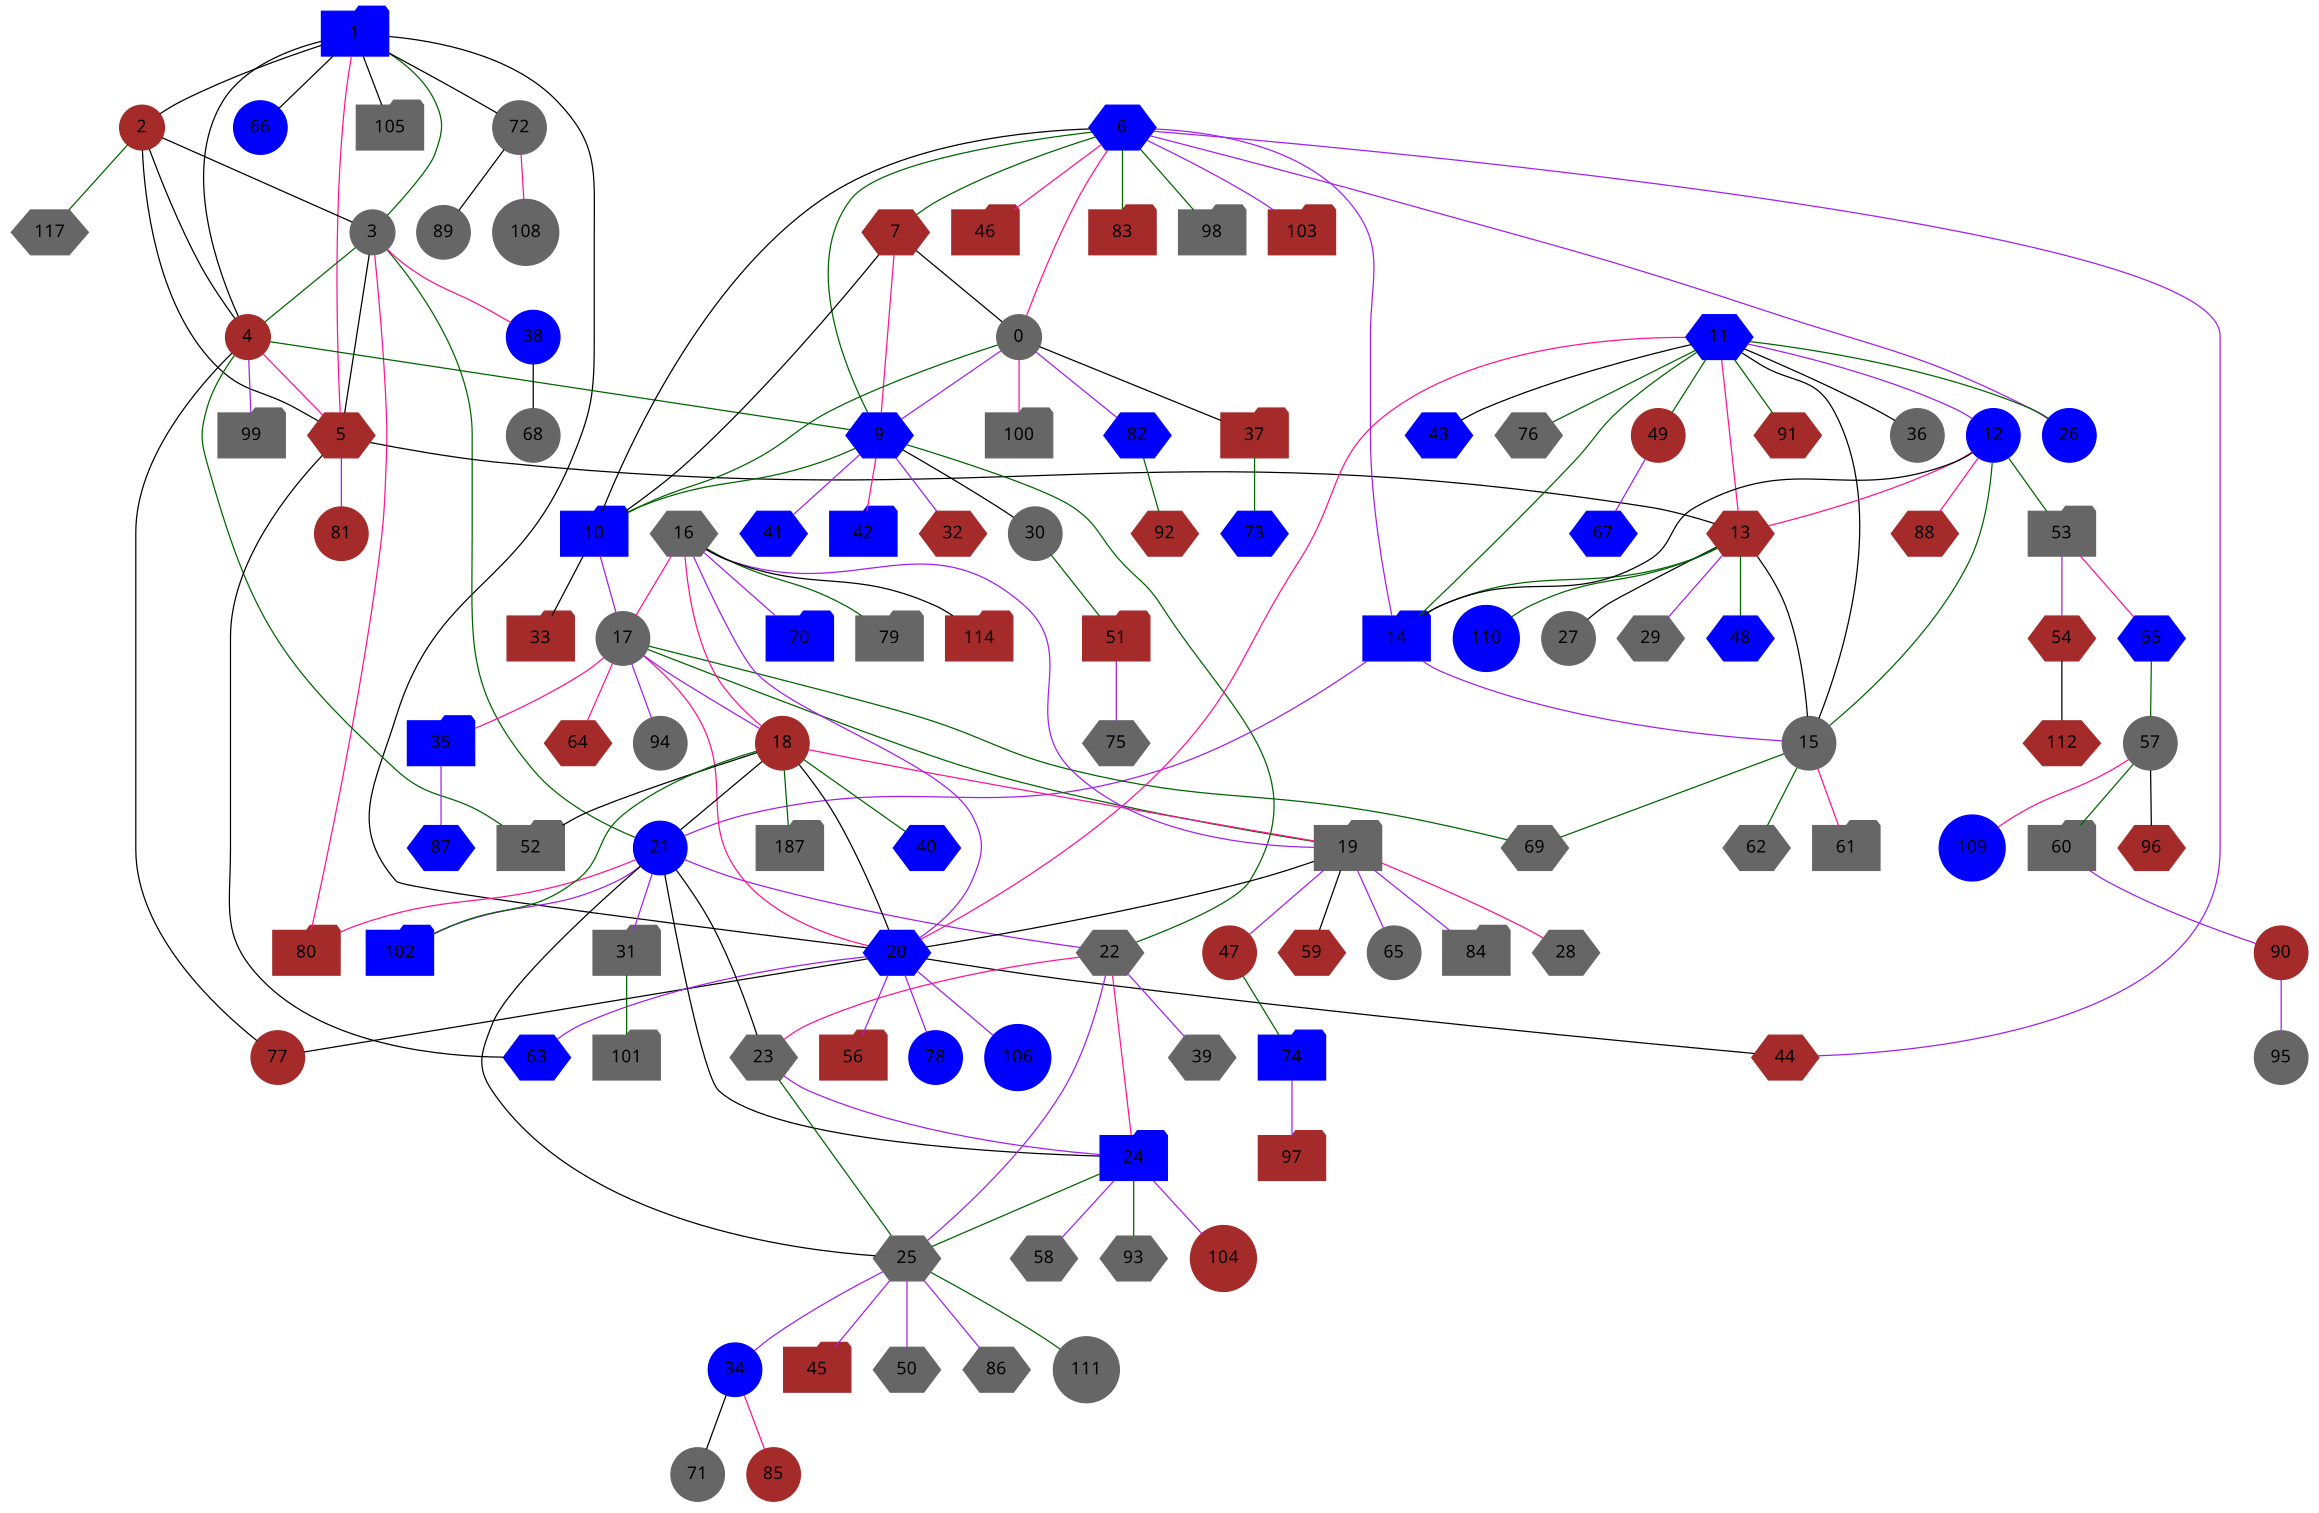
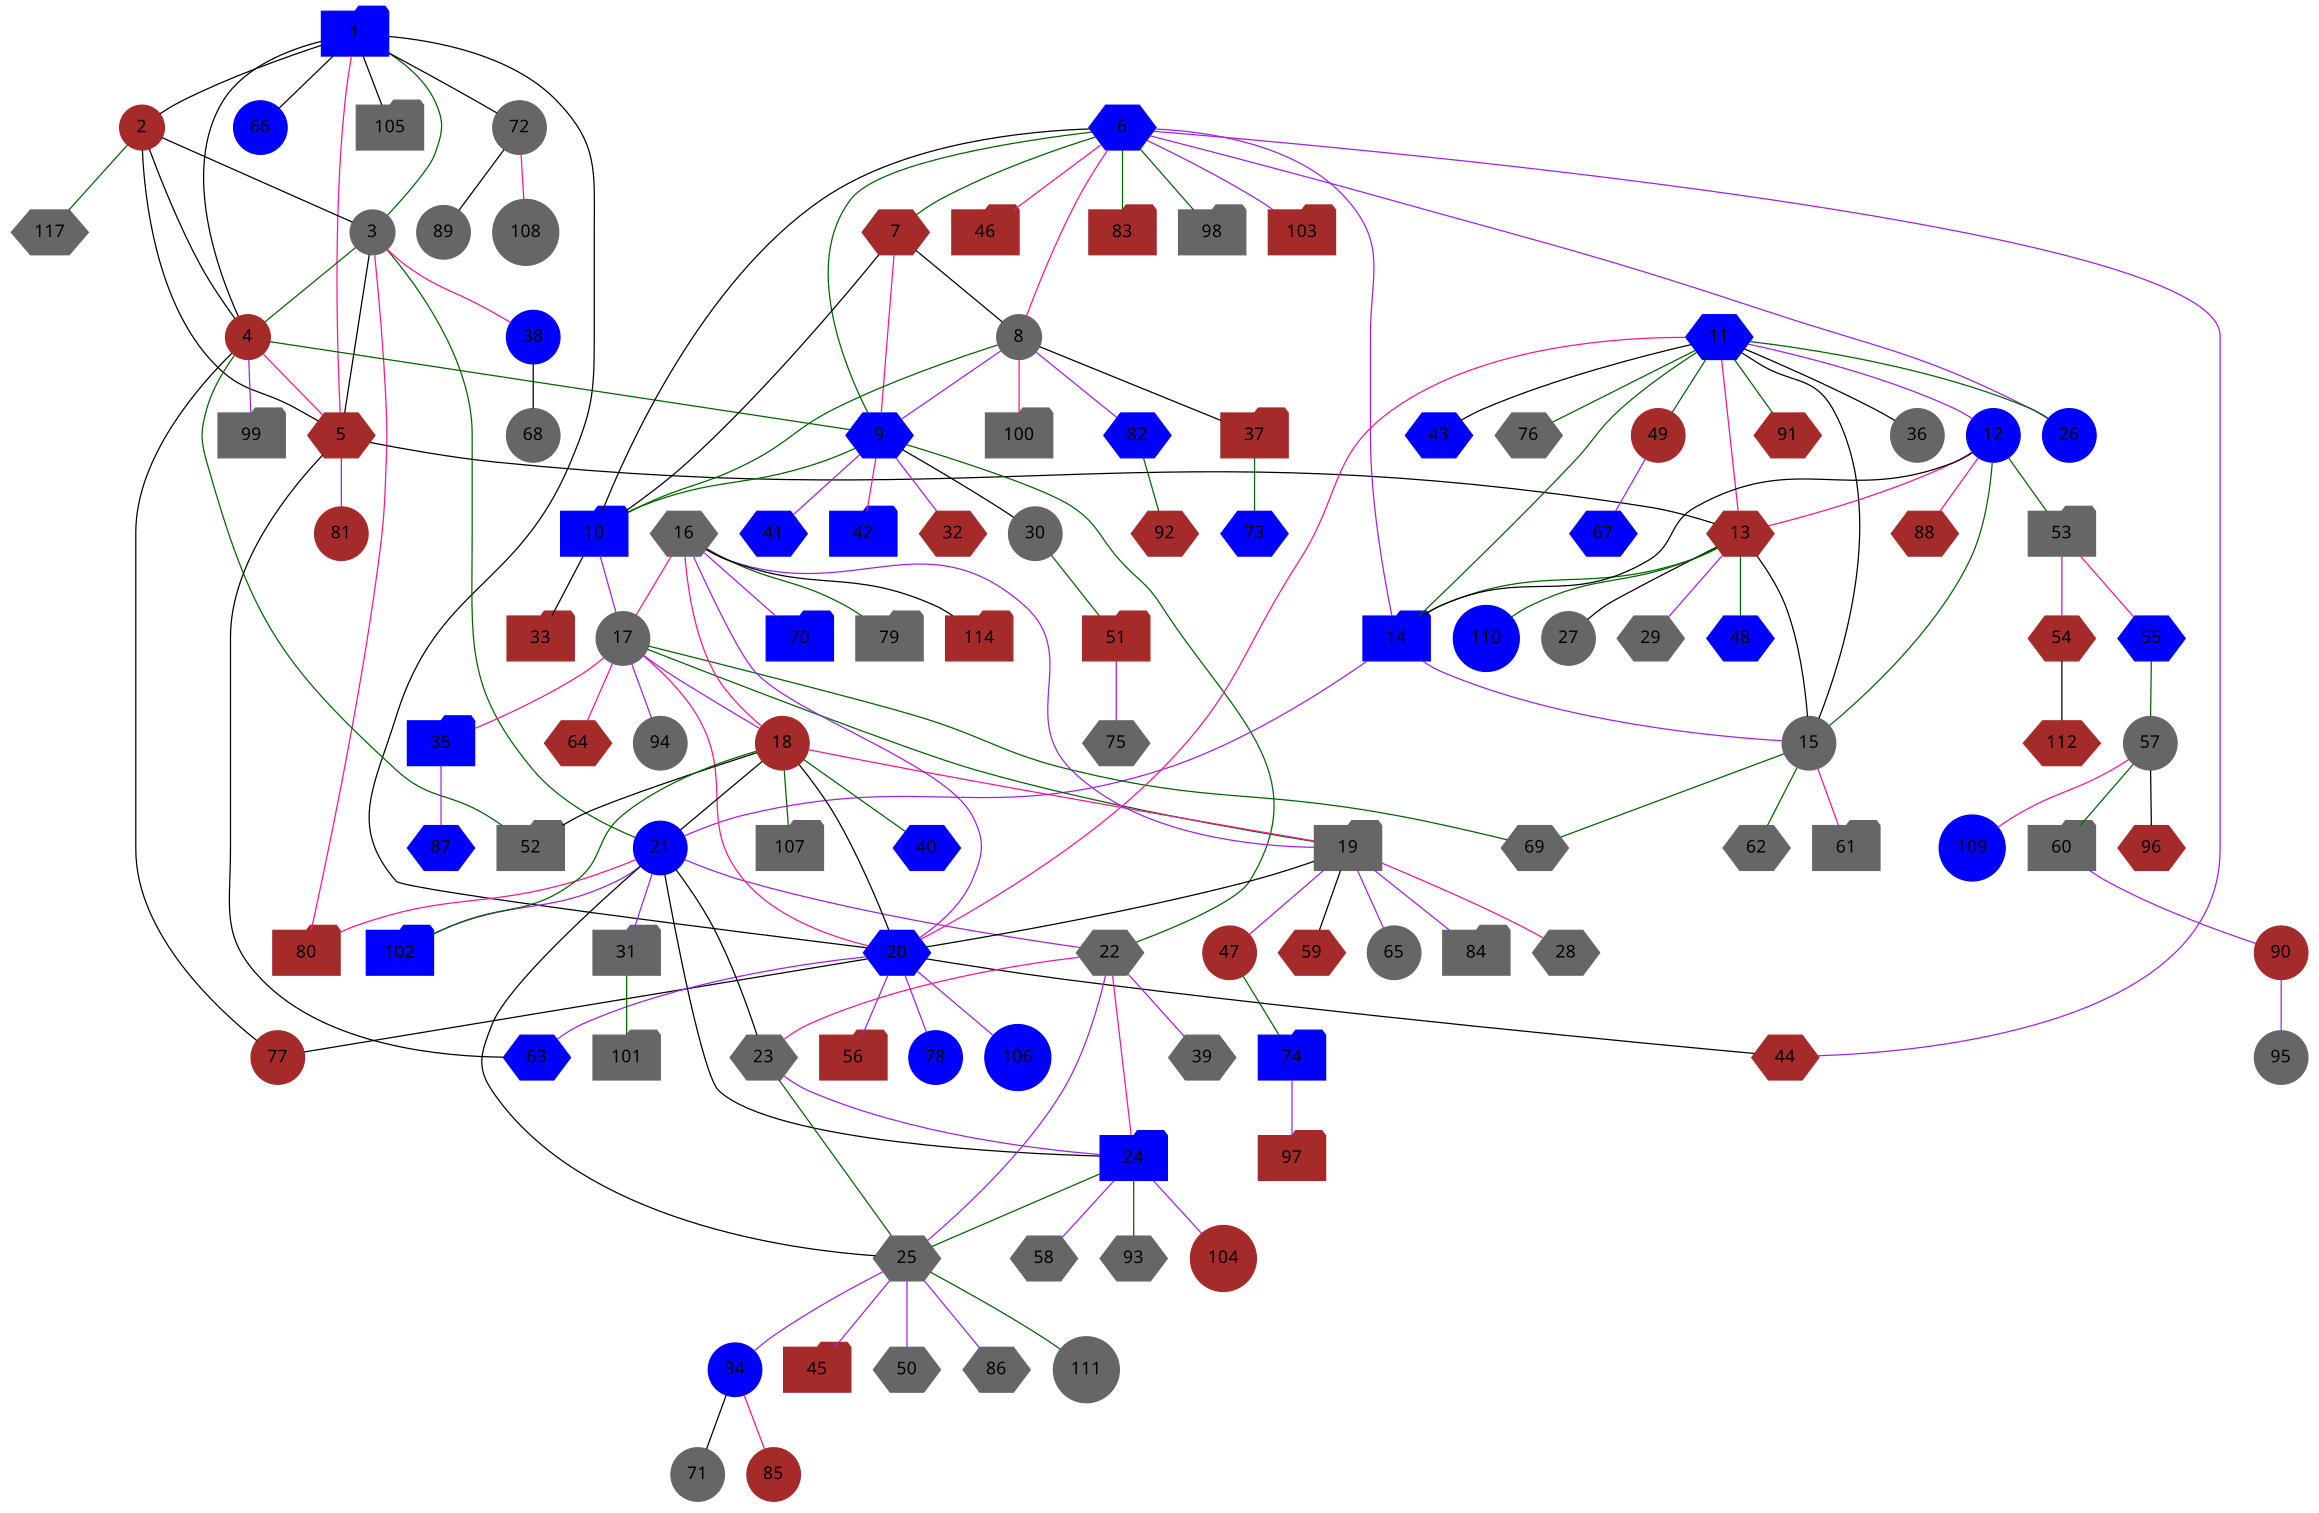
node "0": label "0" -> "8"
node "187": label "187" -> "107"
